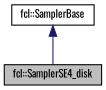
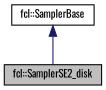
node "fcl::SamplerSE4_disk": label "fcl::SamplerSE4_disk" -> "fcl::SamplerSE2_disk"
